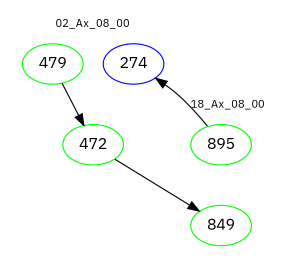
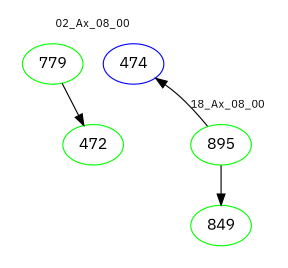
node "479": label "479" -> "779"
node "274": label "274" -> "474"
edge "472" -> "849": now "895" -> "849"
